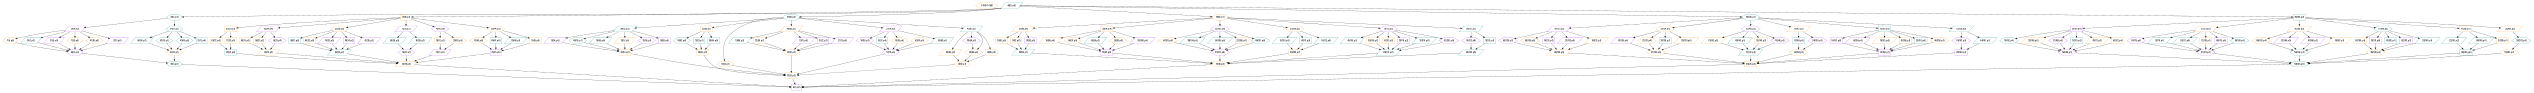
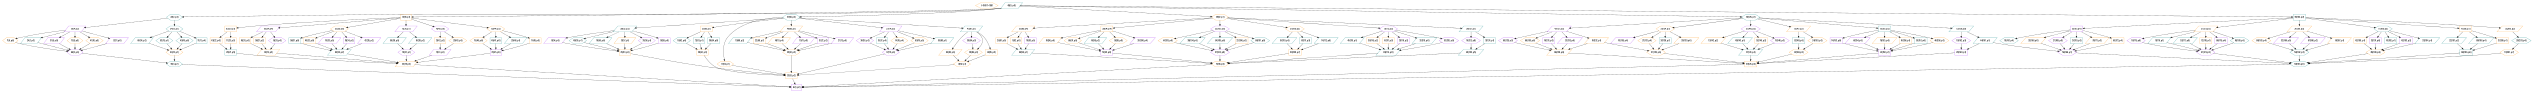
edge "27(74, p:5)" -> "69(79, p:5)": added
node "74(70, p:4)": added
node "24(150, p:3)": color purple -> darkorange
edge "10(136, p:4)" -> "37(135, p:6)": now "78(132, p:1)" -> "37(135, p:6)"
edge "70(167, p:4)" -> "58(166, p:1)": now "44(161, p:1)" -> "58(166, p:1)"
